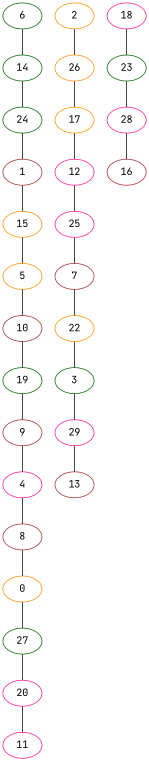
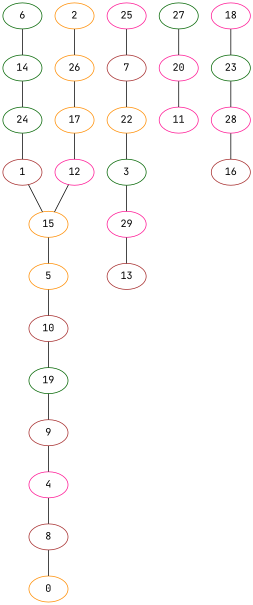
edge "12" -- "25": now "12" -- "15"
edge "0" -- "27": removed
